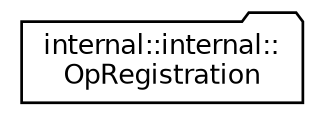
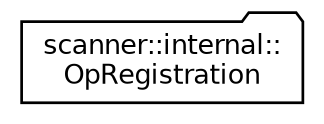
node "internal::internal:: OpRegistration": label "internal::internal:: OpRegistration" -> "scanner::internal:: OpRegistration"
